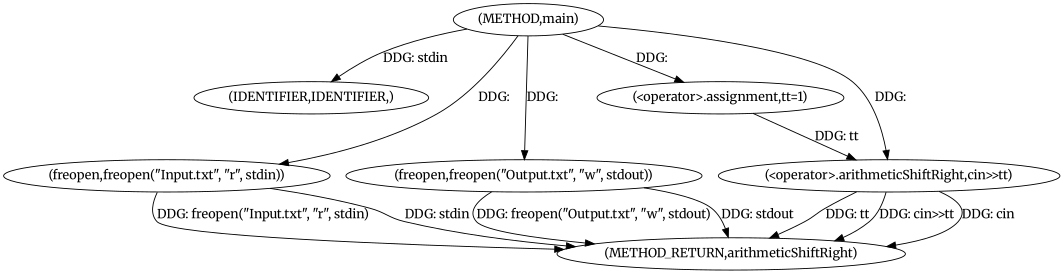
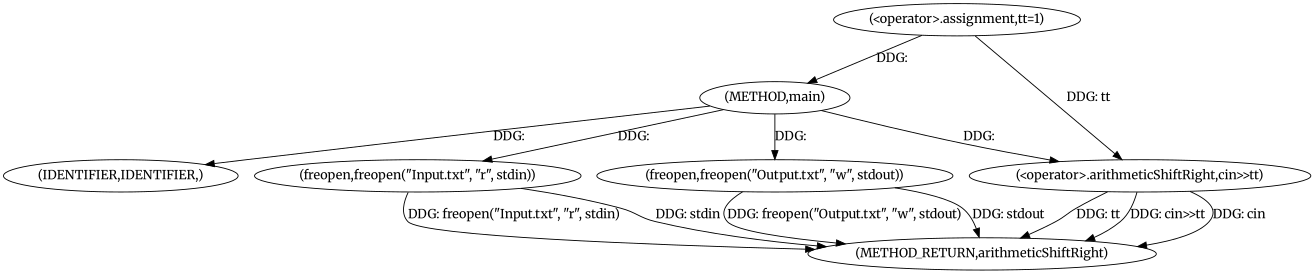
edge "(METHOD,main)" -> "(<operator>.assignment,tt=1)": reversed
edge "(METHOD,main)" -> "(IDENTIFIER,IDENTIFIER,)": label "DDG: stdin" -> "DDG: "
